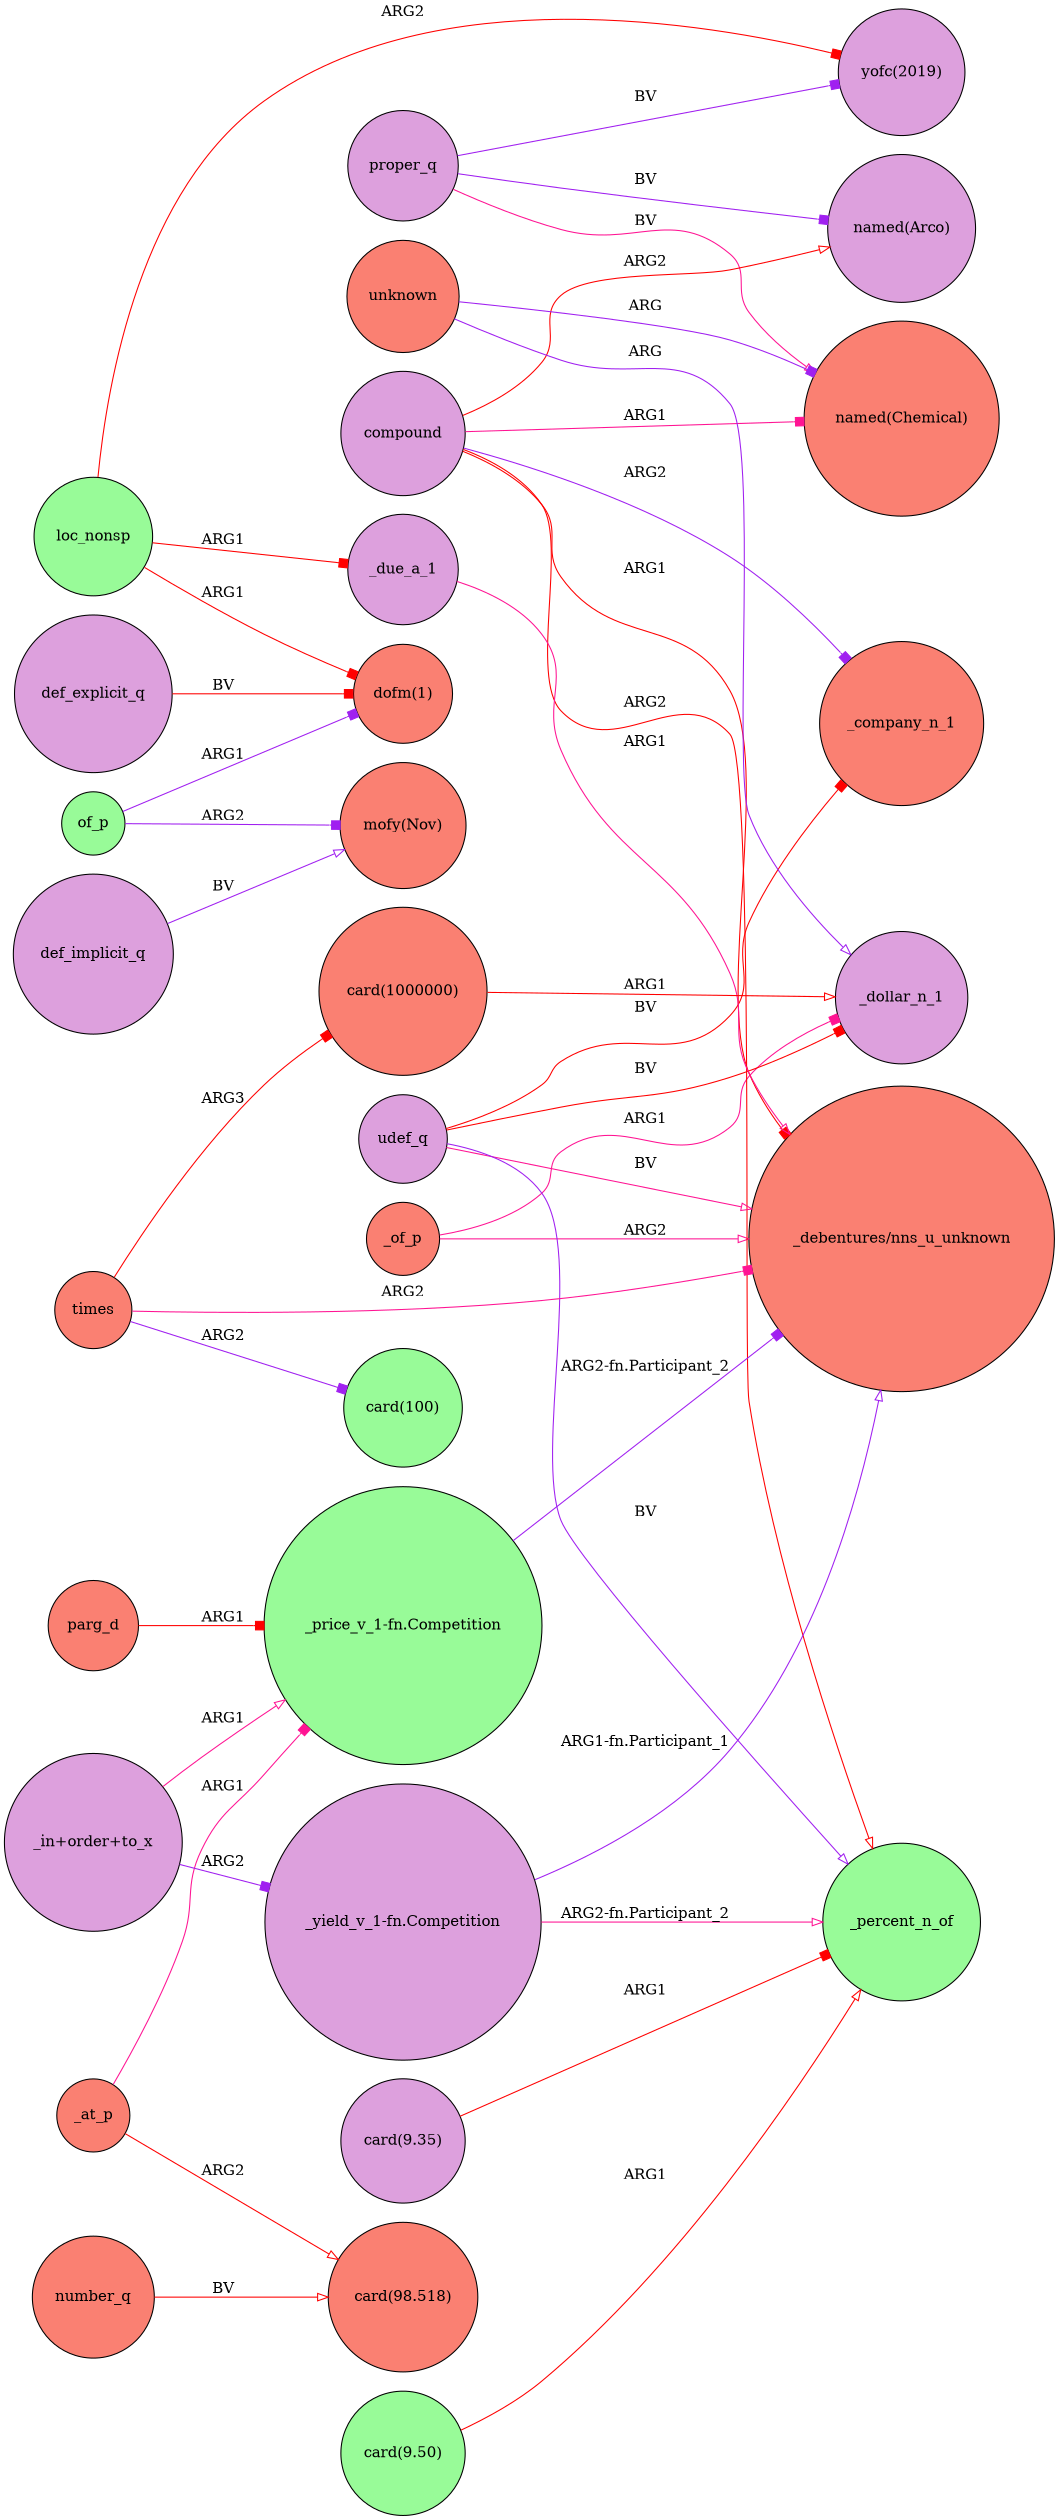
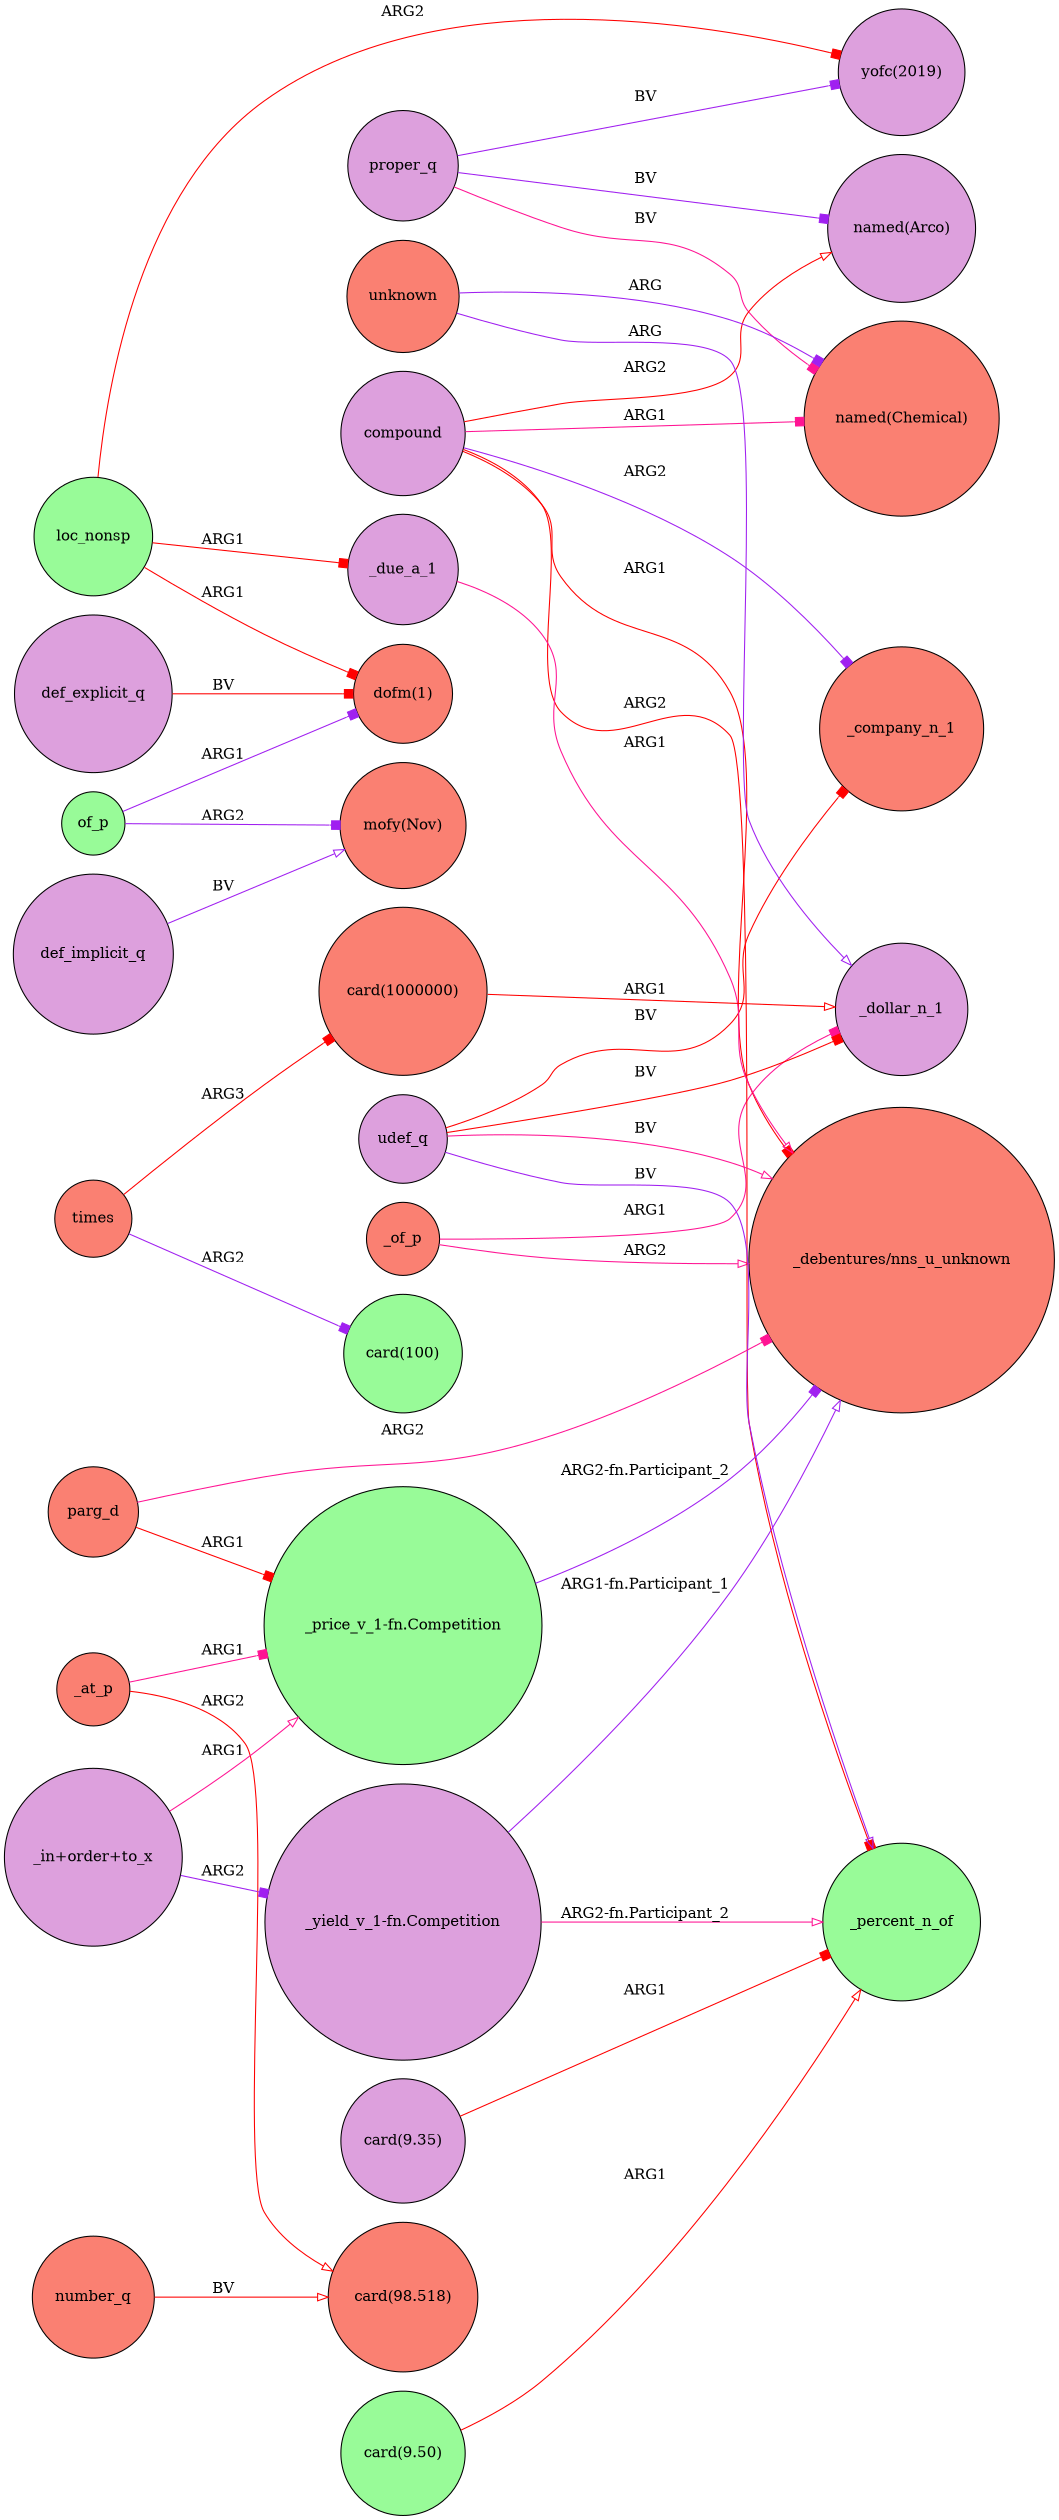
edge "proper_q" -> "named(Chemical)": arrowhead onormal -> box
edge "compound" -> "_percent_n_of": arrowhead onormal -> box
edge "times" -> "_debentures/nns_u_unknown": now "parg_d" -> "_debentures/nns_u_unknown"
